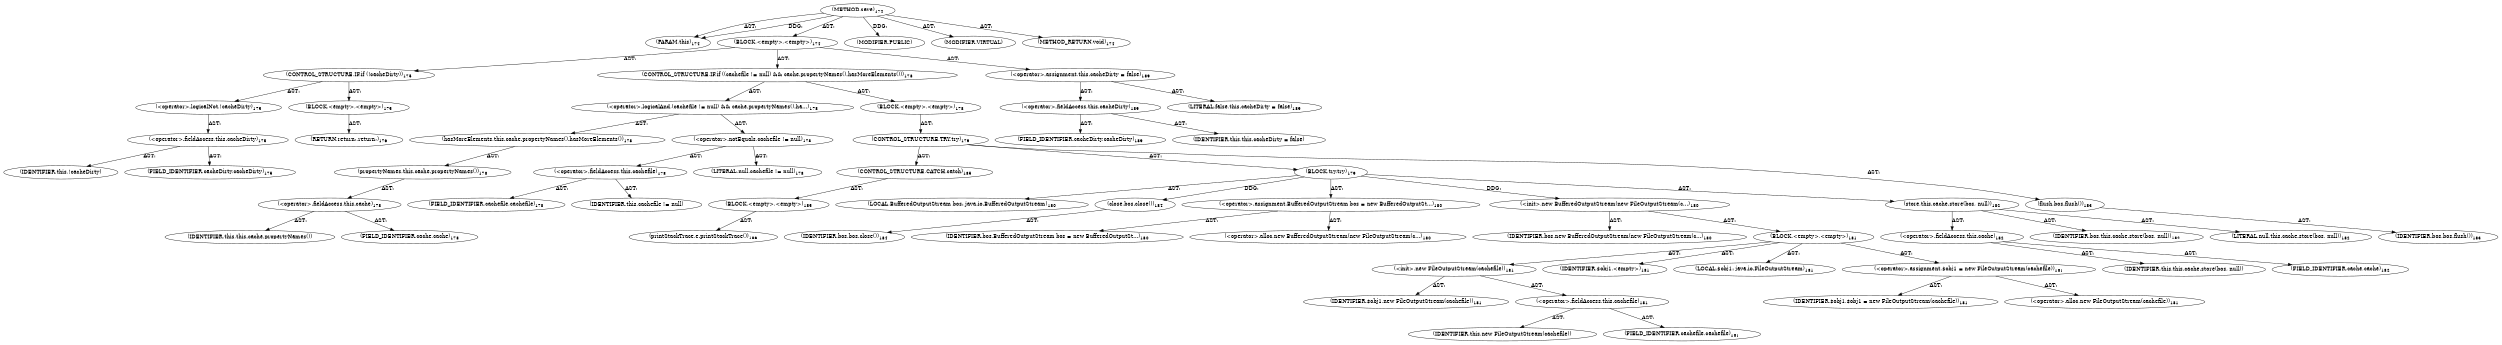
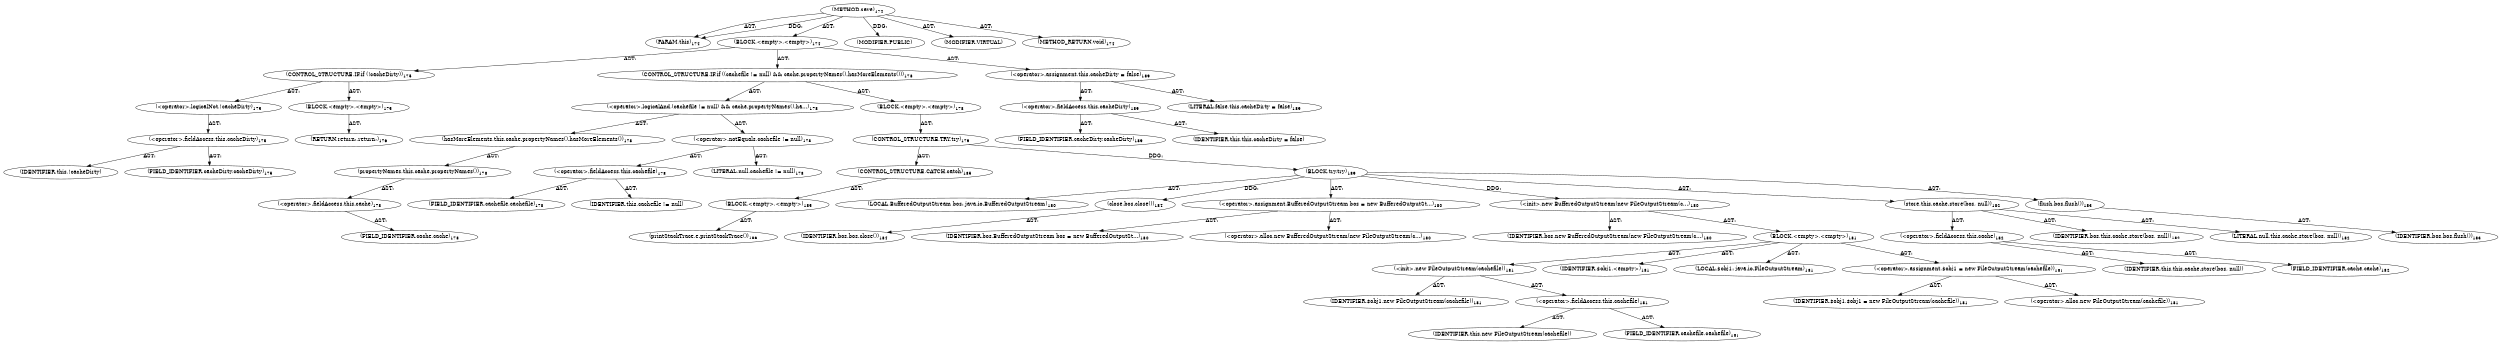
edge "(CONTROL_STRUCTURE,TRY,try)" -> "(BLOCK,try,try)": label "AST: " -> "DDG: "
edge "(CONTROL_STRUCTURE,TRY,try)" -> "(flush,bos.flush())": now "(BLOCK,try,try)" -> "(flush,bos.flush())"
node "(BLOCK,try,try)": text "179" -> "189"
node "(IDENTIFIER,this,this.cache.propertyNames())": removed
